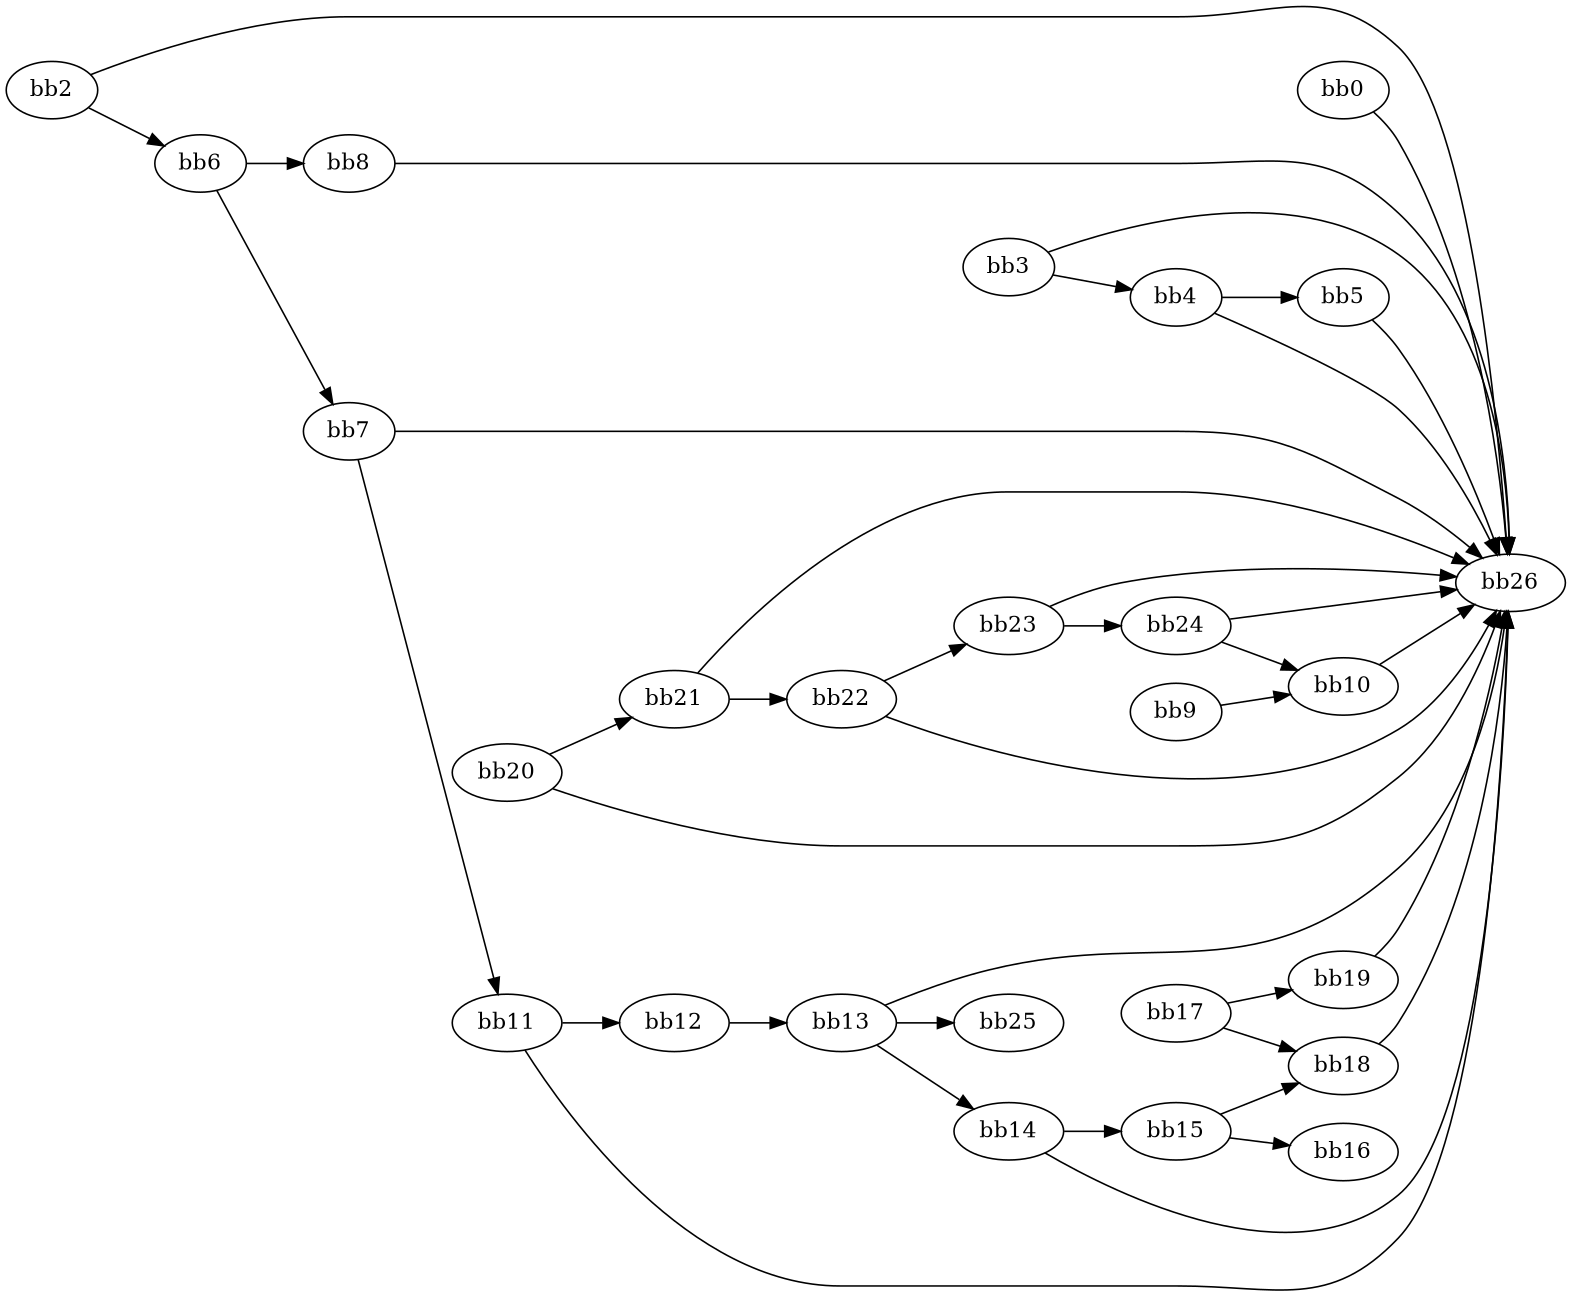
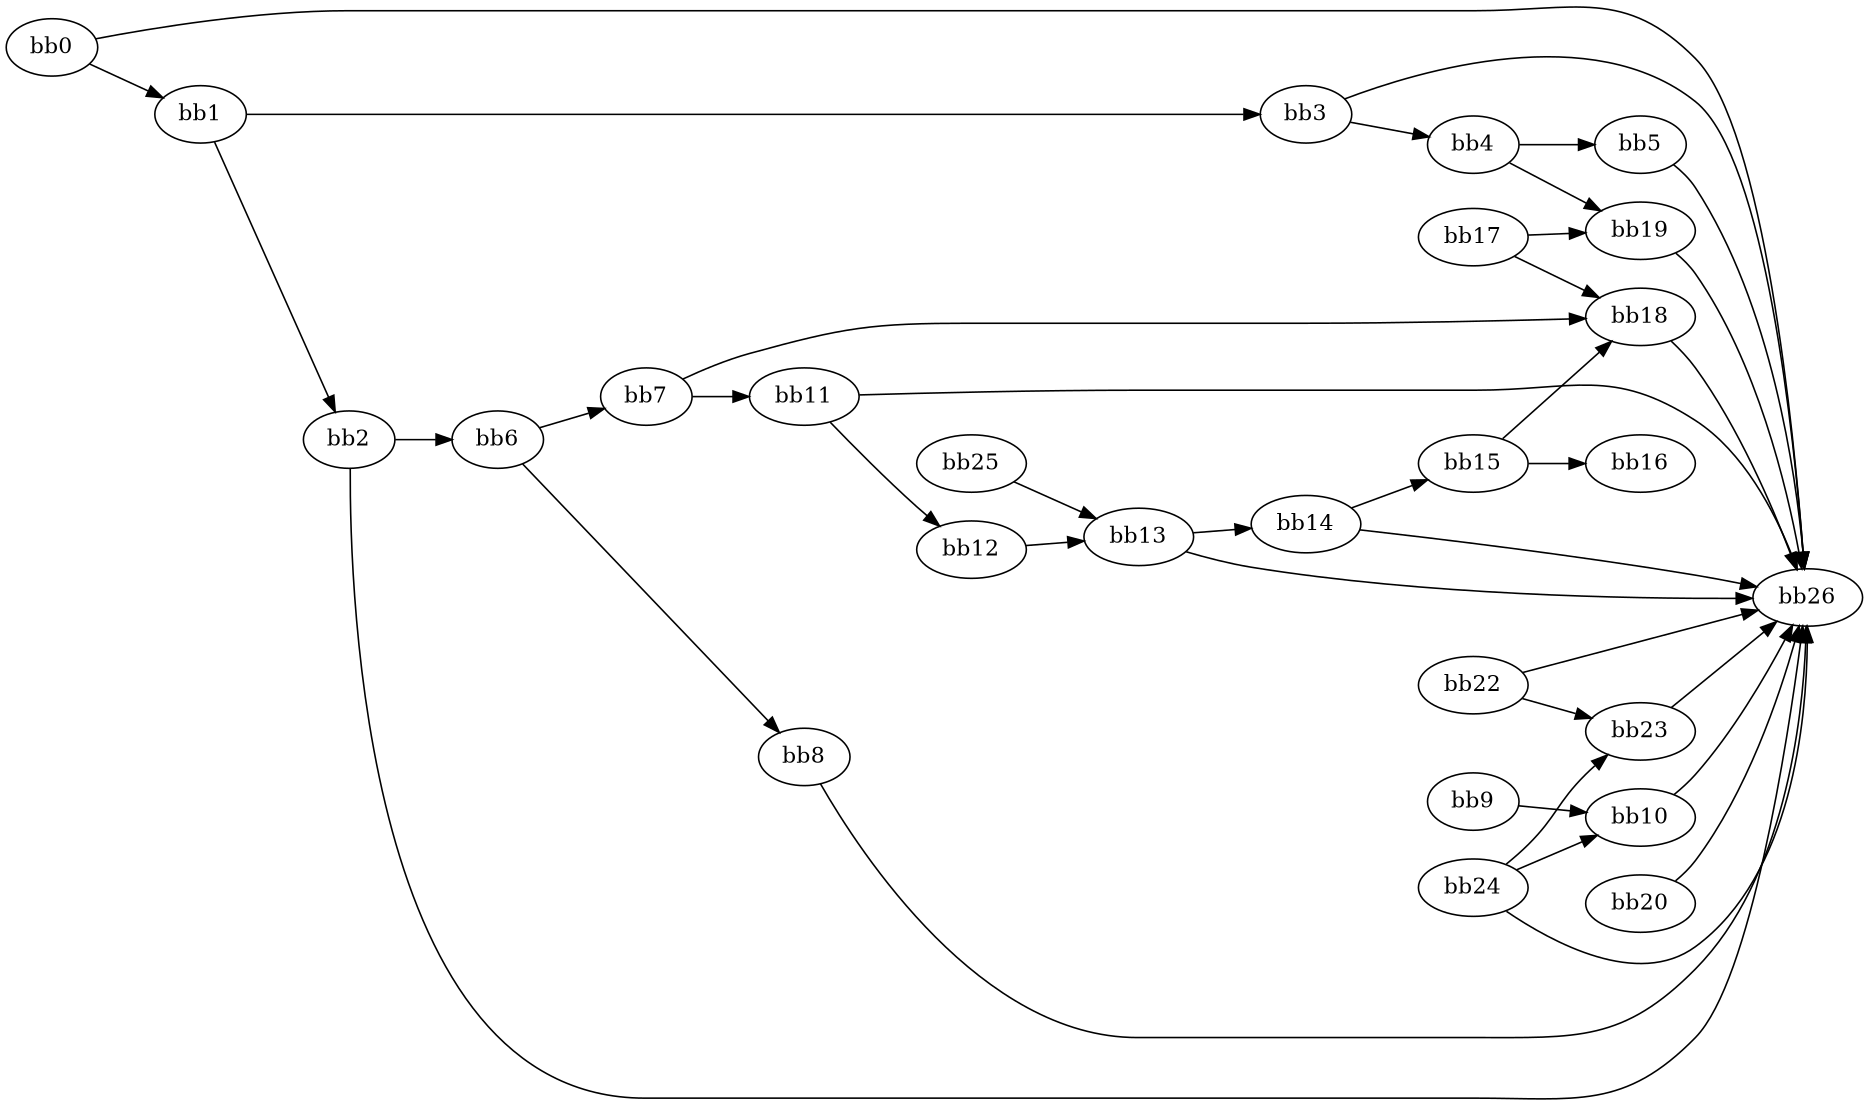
node "bb1": added
edge "bb4" -> "bb26": now "bb4" -> "bb19"
edge "bb7" -> "bb26": now "bb7" -> "bb18"
edge "bb23" -> "bb24": reversed
node "bb21": removed
edge "bb13" -> "bb25": reversed
